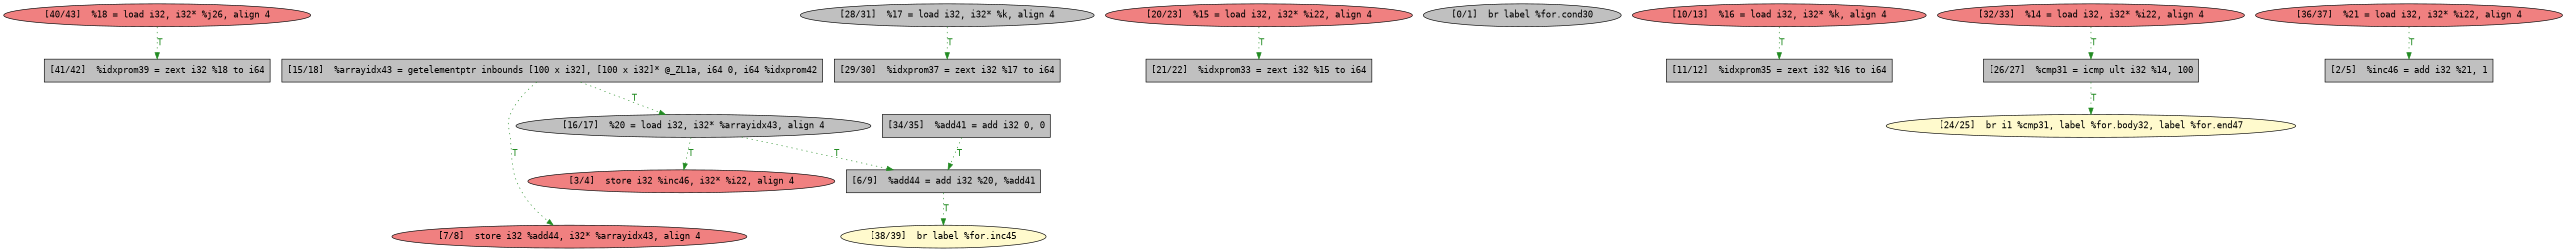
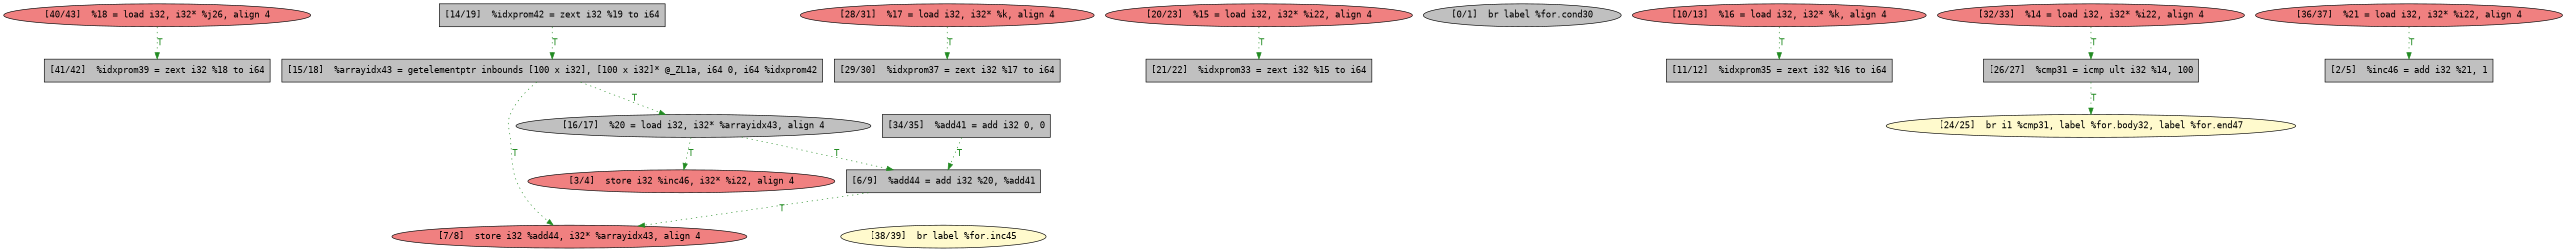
node "[14/19]  %idxprom42 = zext i32 %19 to i64": added
node "[28/31]  %17 = load i32, i32* %k, align 4": fillcolor grey -> lightcoral
edge "[6/9]  %add44 = add i32 %20, %add41" -> "[38/39]  br label %for.inc45": now "[6/9]  %add44 = add i32 %20, %add41" -> "[7/8]  store i32 %add44, i32* %arrayidx43, align 4"
